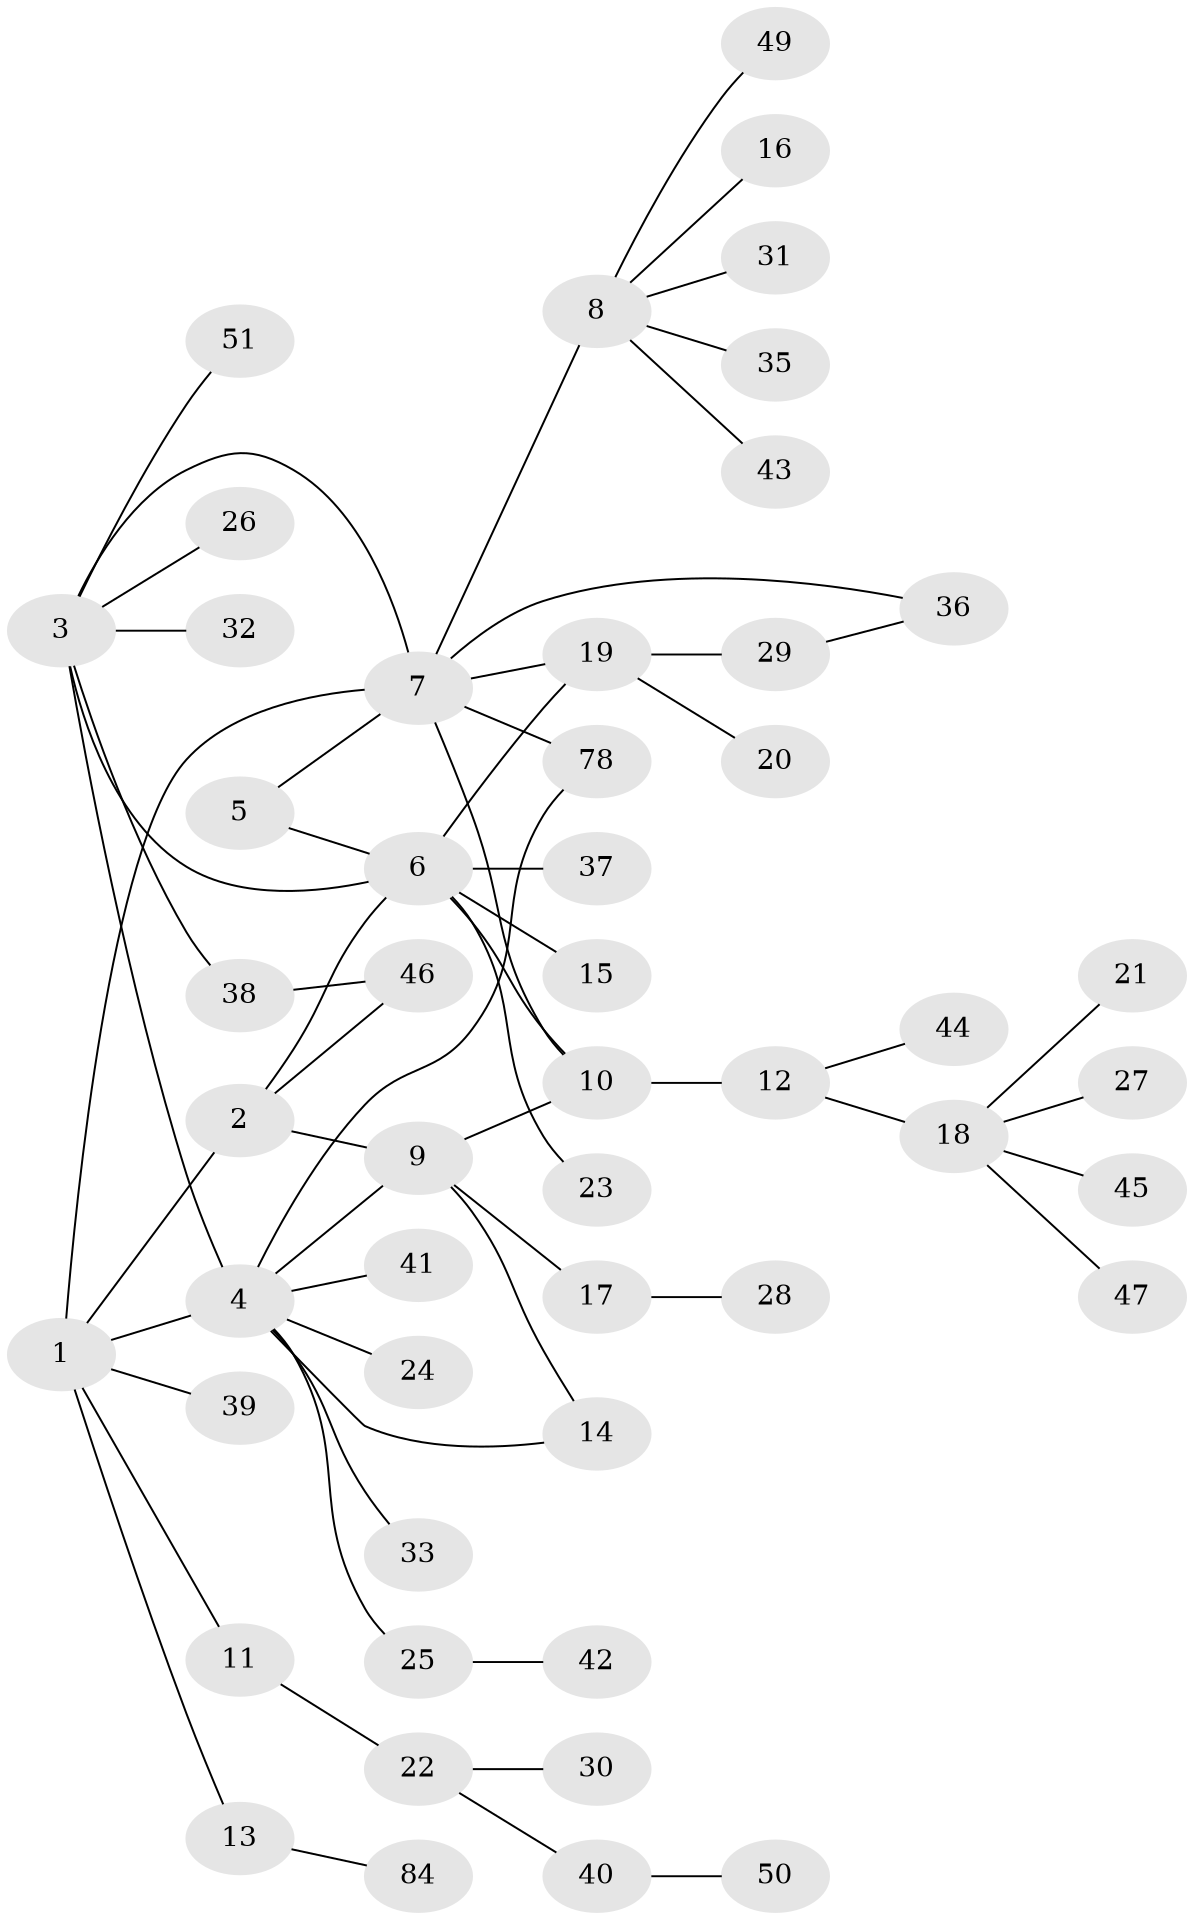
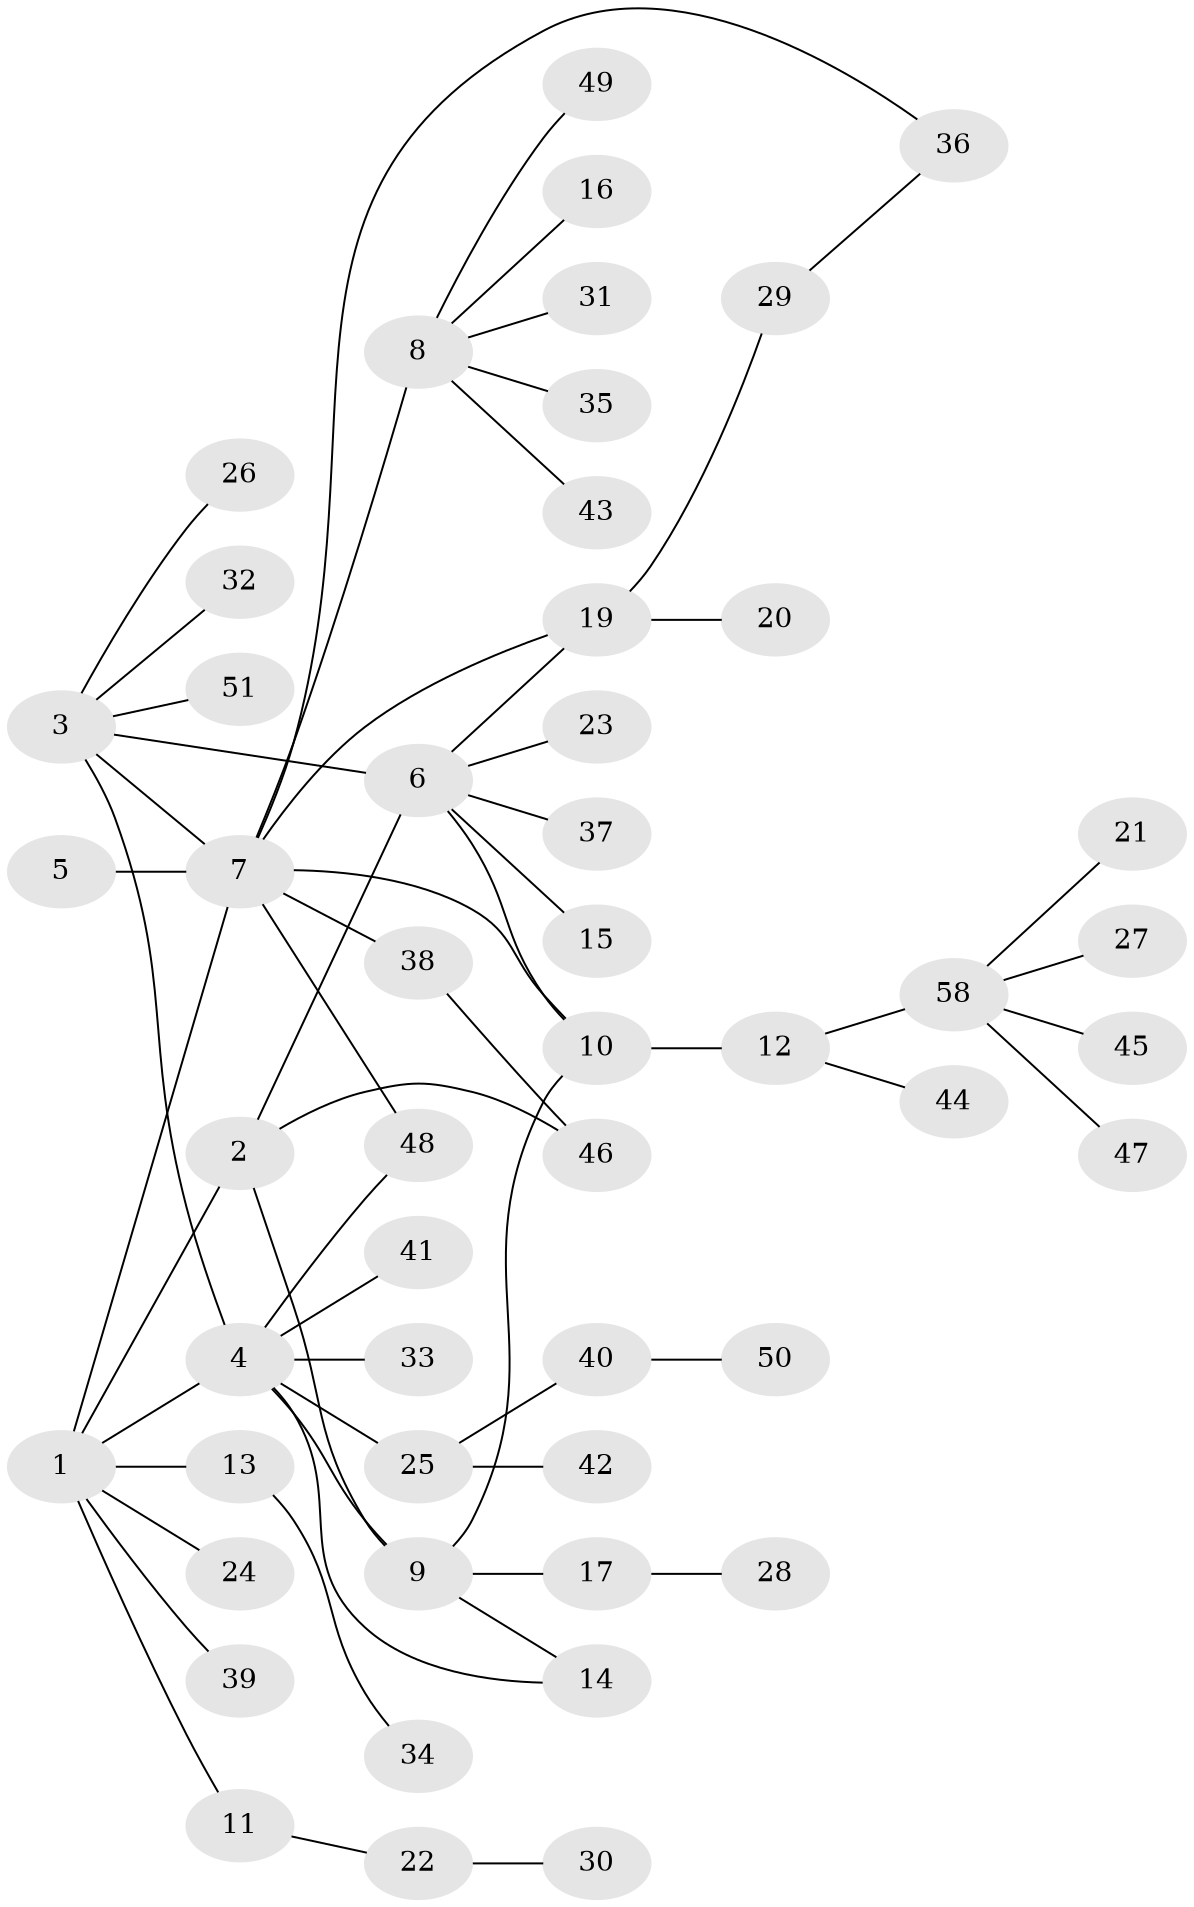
node "78": label "78" -> "48"
edge "5" -- "6": removed
edge "3" -- "38": now "7" -- "38"
node "18": label "18" -> "58"
edge "4" -- "24": now "1" -- "24"
edge "22" -- "40": now "25" -- "40"
node "84": label "84" -> "34"
